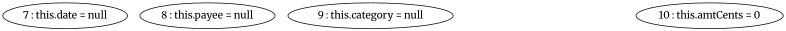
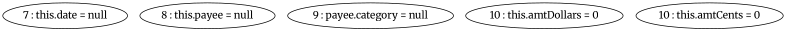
node "9 : this.category = null": label "9 : this.category = null" -> "9 : payee.category = null"
node "10 : this.amtDollars = 0": added
